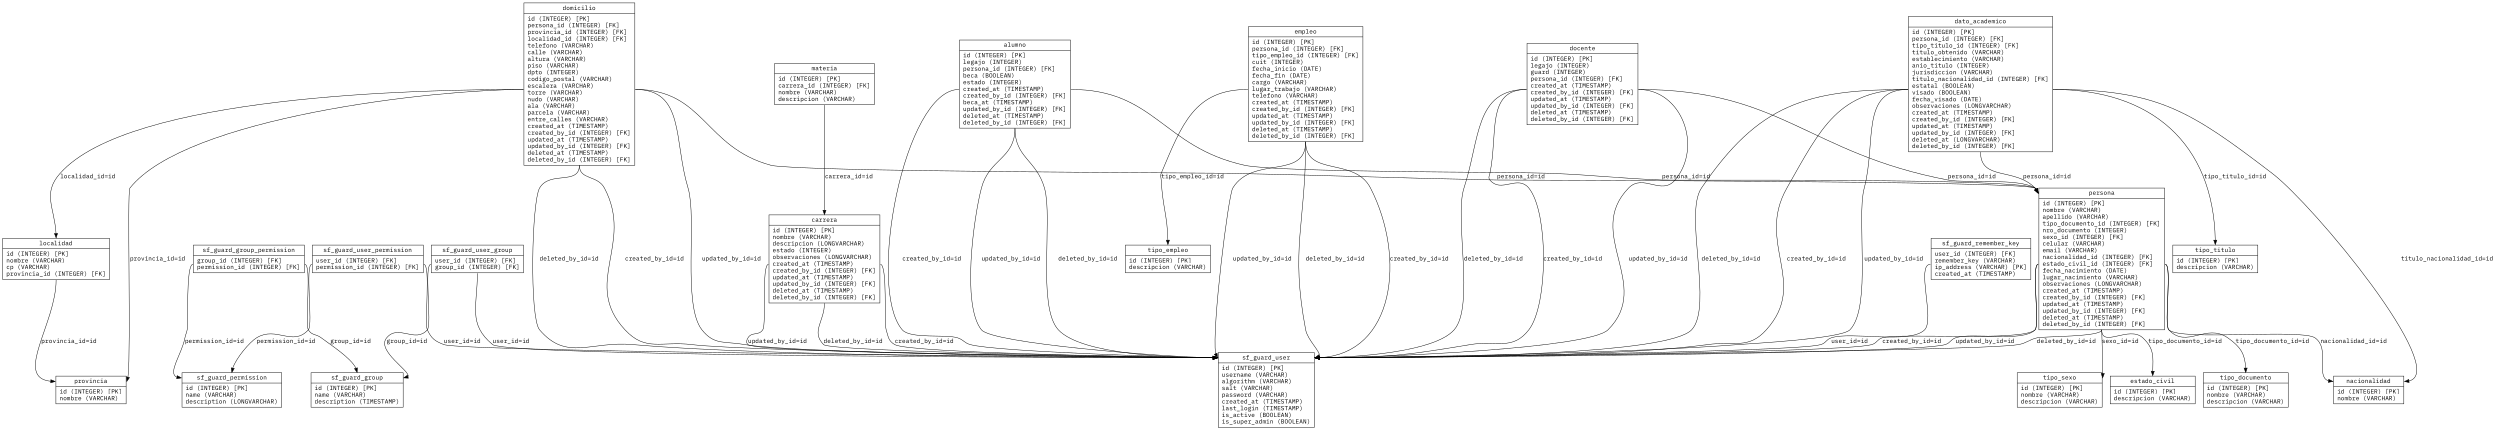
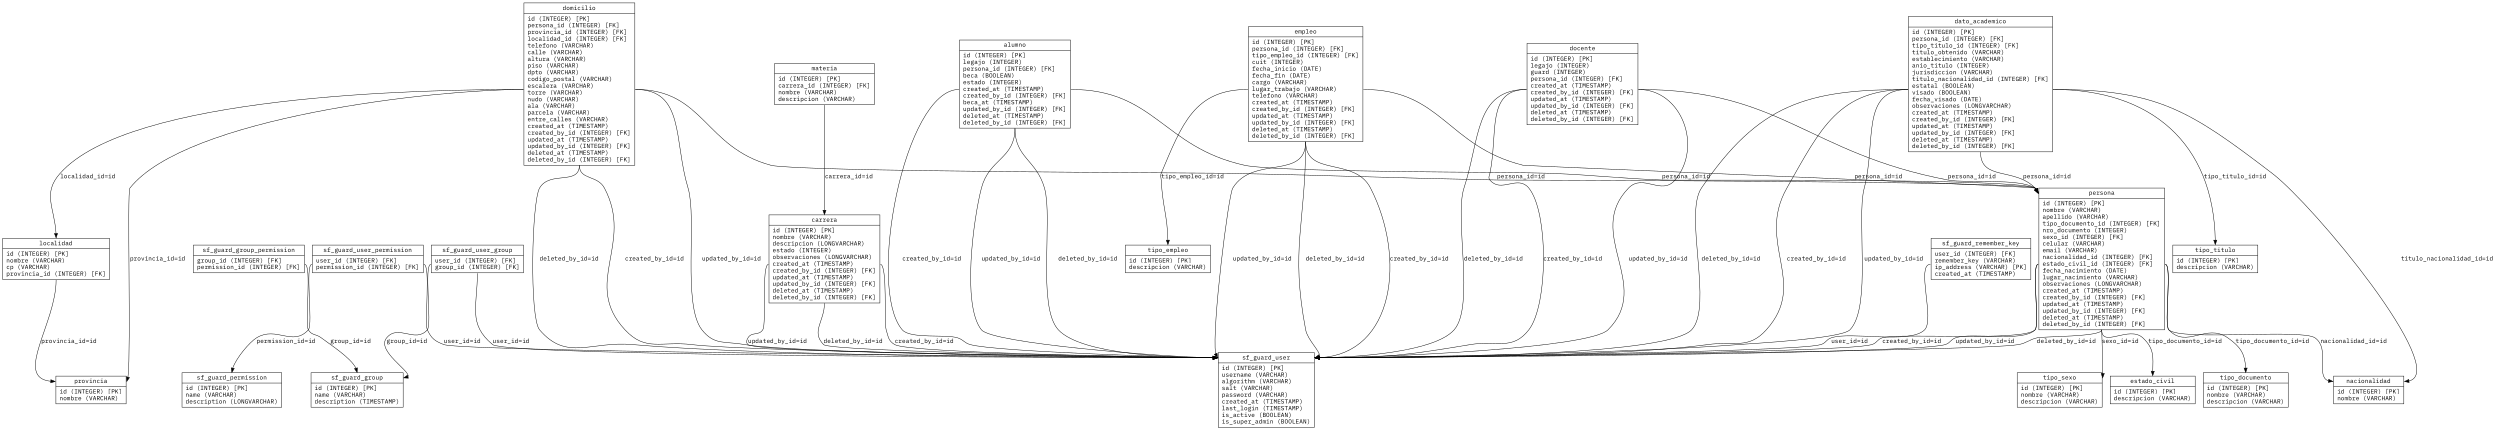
node "domicilio": text "dpto (INTEGER)" -> "dpto (VARCHAR)"
node "dato_academico": text "deleted_at (LONGVARCHAR)" -> "deleted_at (TIMESTAMP)"
edge "empleo" -> "persona": added, label "persona_id=id"
edge "sf_guard_group_permission" -> "sf_guard_permission": removed, label "permission_id=id"
